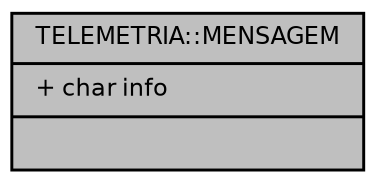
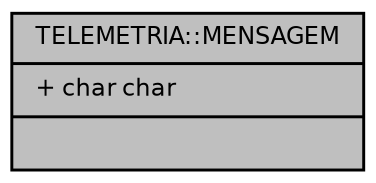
node "TELEMETRIA::MENSAGEM": text "+ char info" -> "+ char char"
